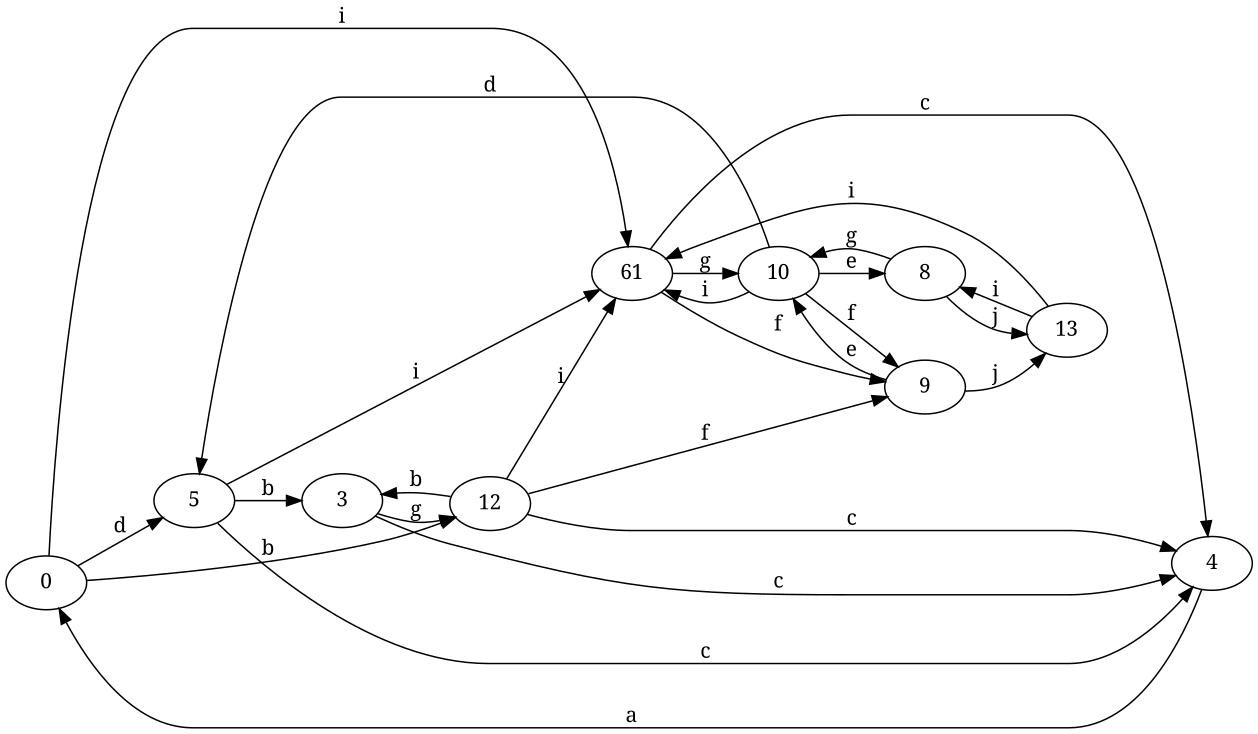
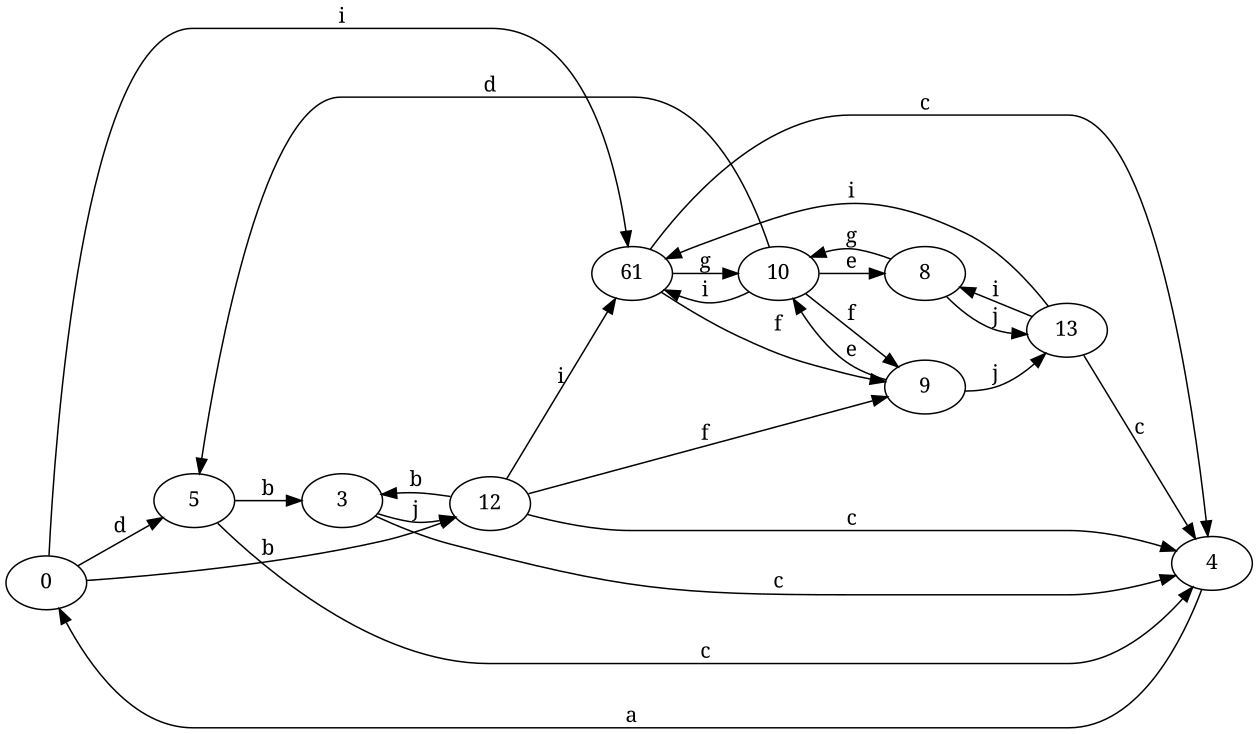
edge "5" -> "61": removed, label "i"
edge "13" -> "4": added, label "c"
edge "3" -> "12": label "g" -> "j"
